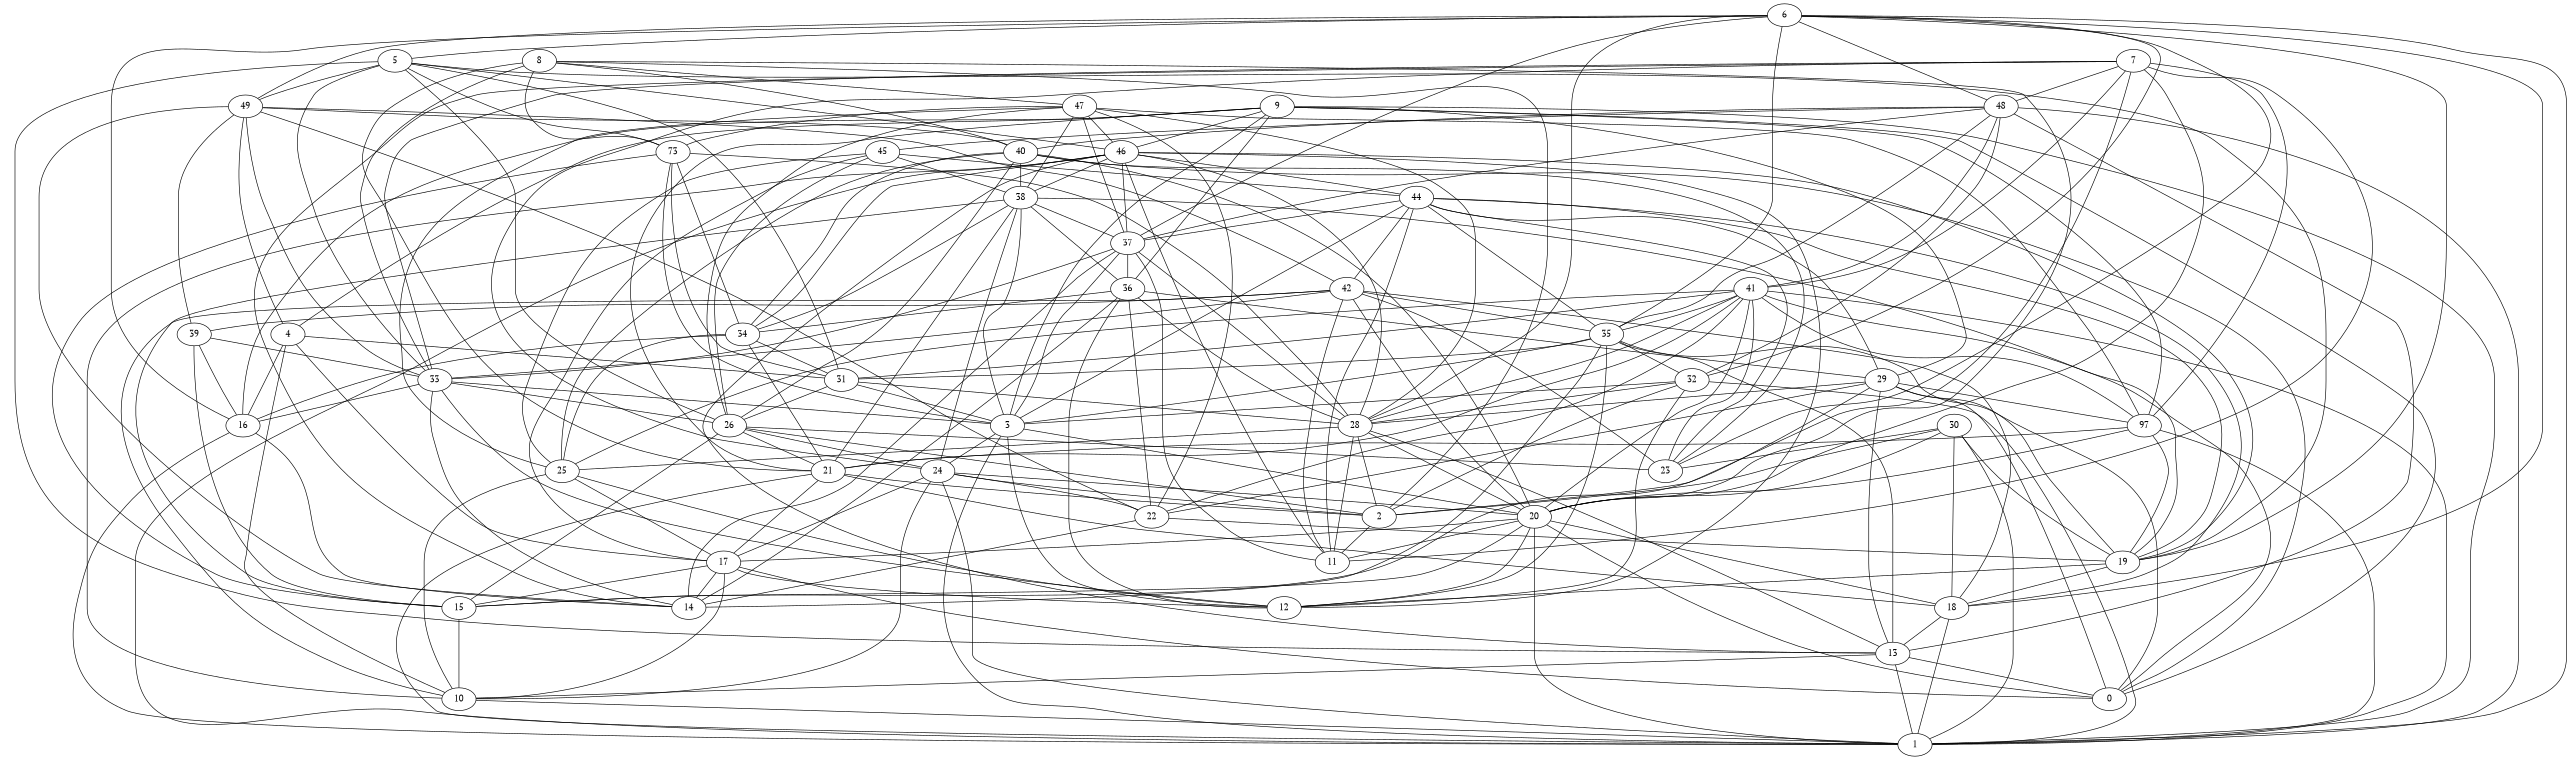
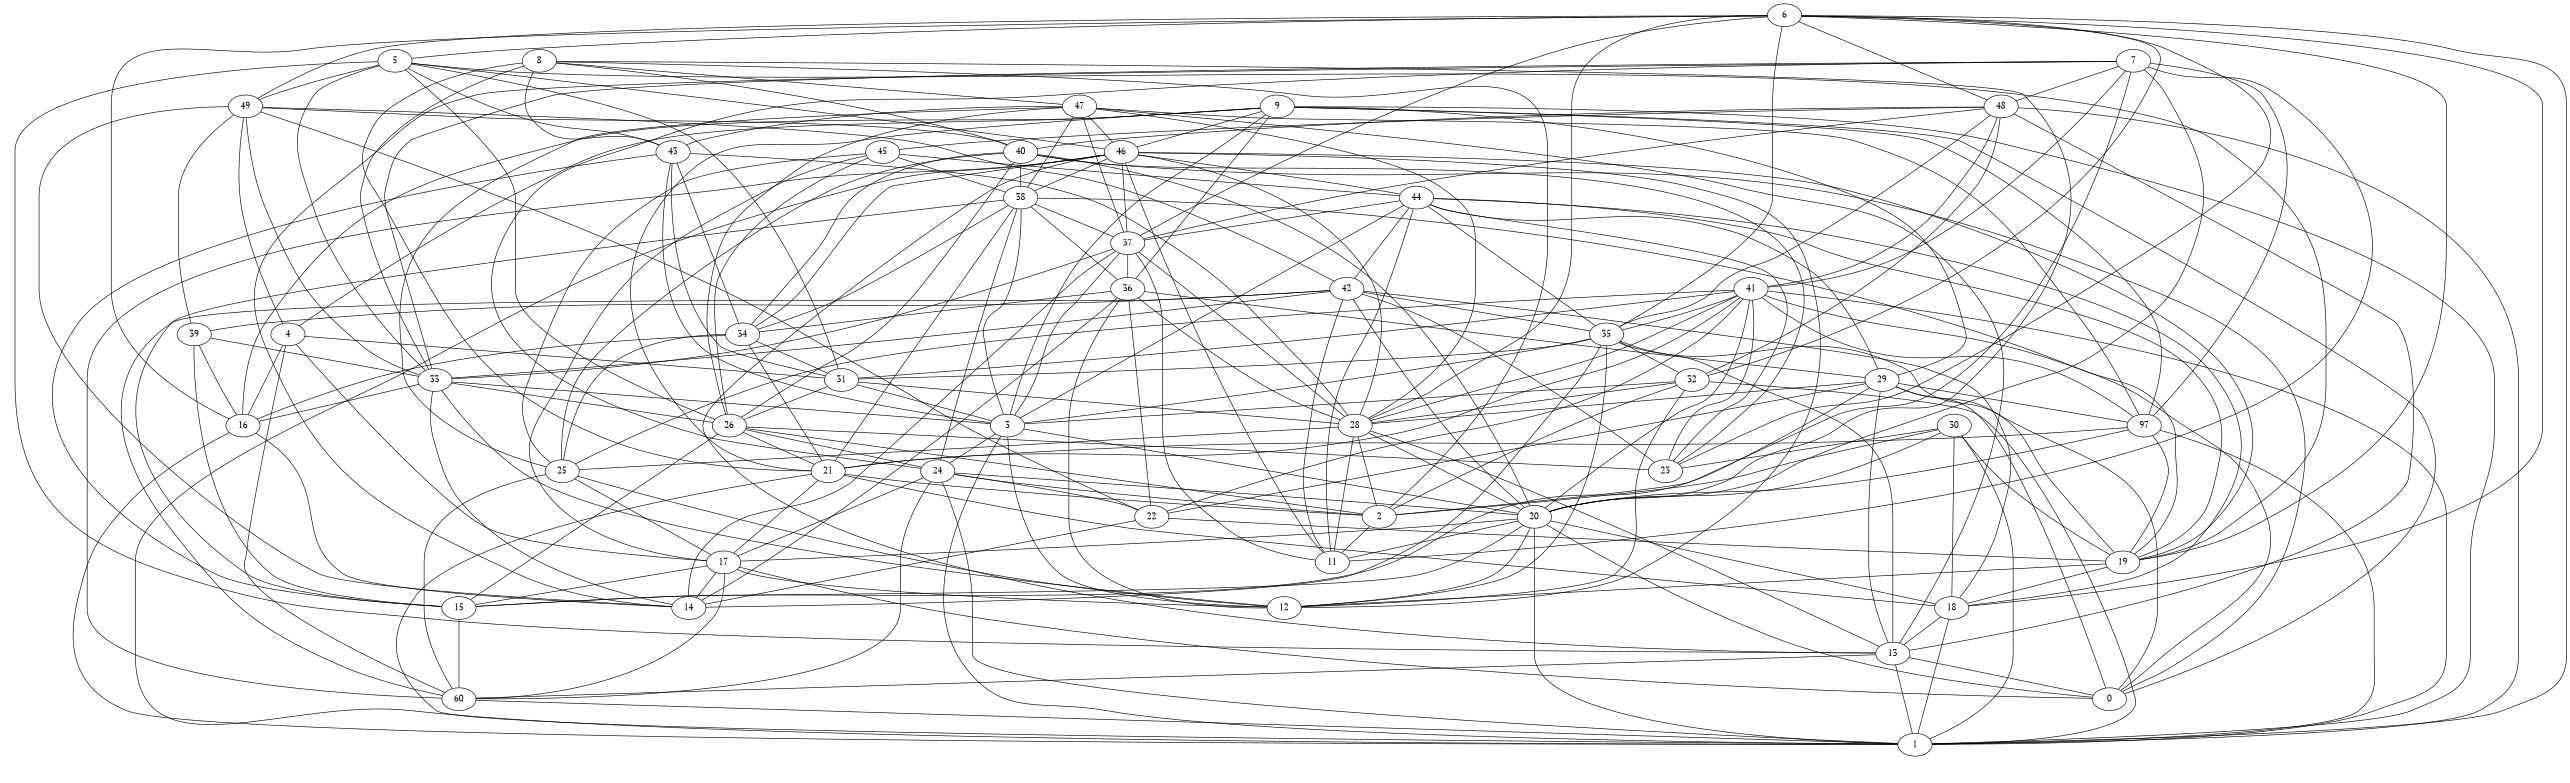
node "73": label "73" -> "43"
edge "47" -- "22": now "47" -- "13"
node "10": label "10" -> "60"
